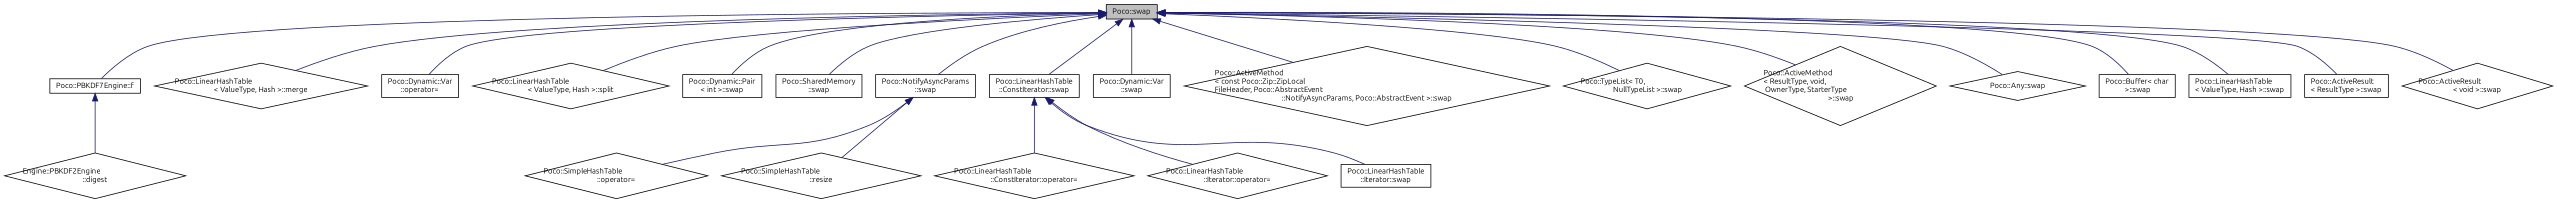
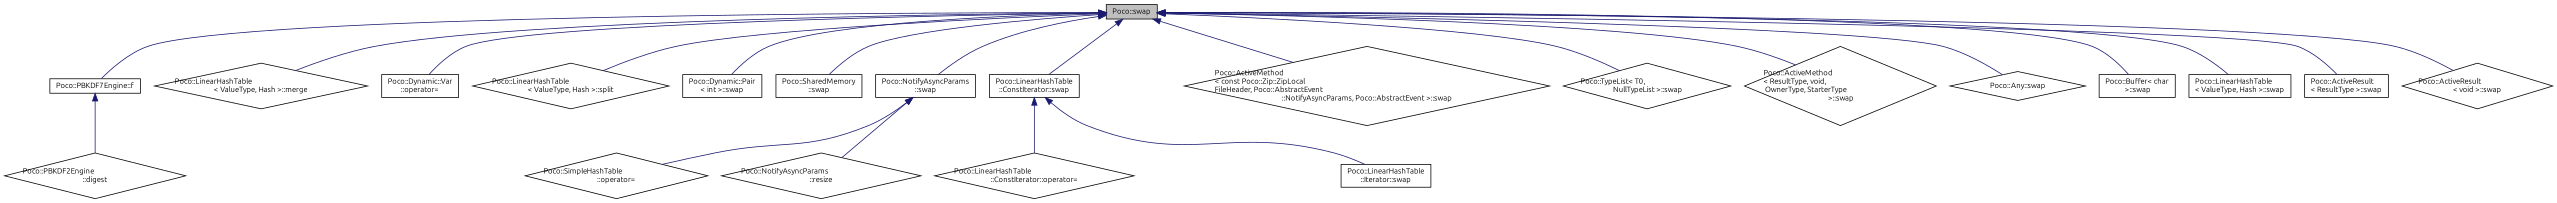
node "Poco::Dynamic::Var ::swap": removed
node "Engine::PBKDF2Engine ::digest": label "Engine::PBKDF2Engine ::digest" -> "Poco::PBKDF2Engine ::digest"
node "Poco::SimpleHashTable ::resize": label "Poco::SimpleHashTable ::resize" -> "Poco::NotifyAsyncParams ::resize"
node "Poco::LinearHashTable ::Iterator::operator=": removed
